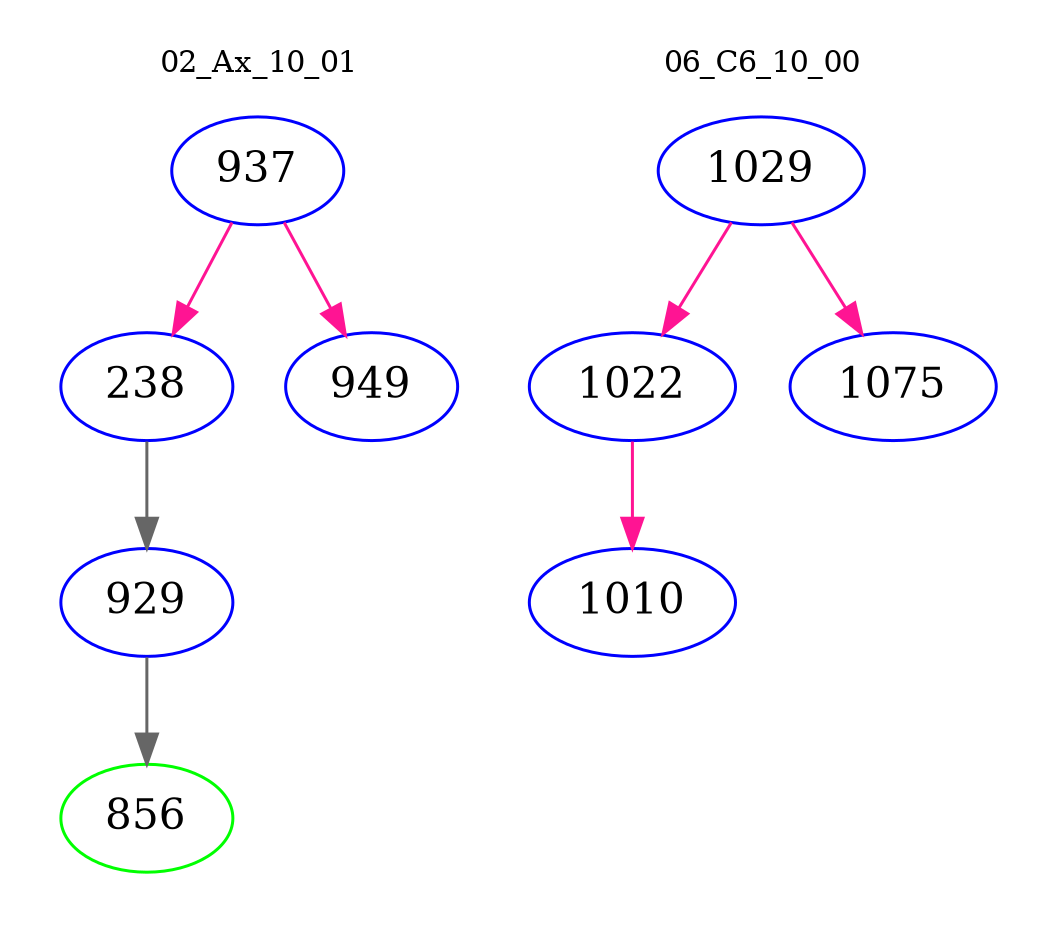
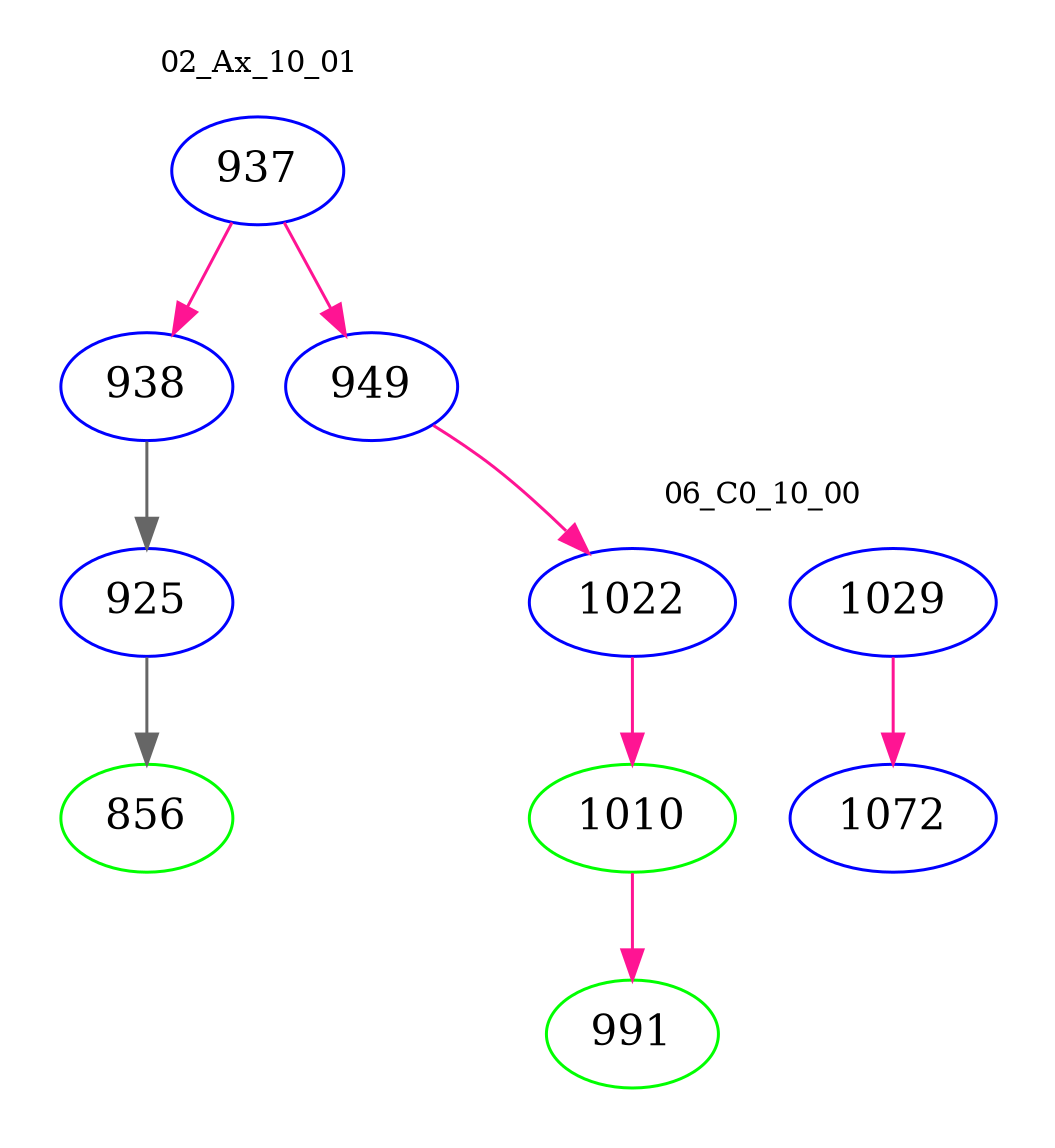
cluster "06_C6_10_00": label "06_C6_10_00" -> "06_C0_10_00"
edge "1029" -> "1022": now "949" -> "1022"
node "238": label "238" -> "938"
node "1075": label "1075" -> "1072"
node "929": label "929" -> "925"
node "1010": color blue -> green
node "991": added
